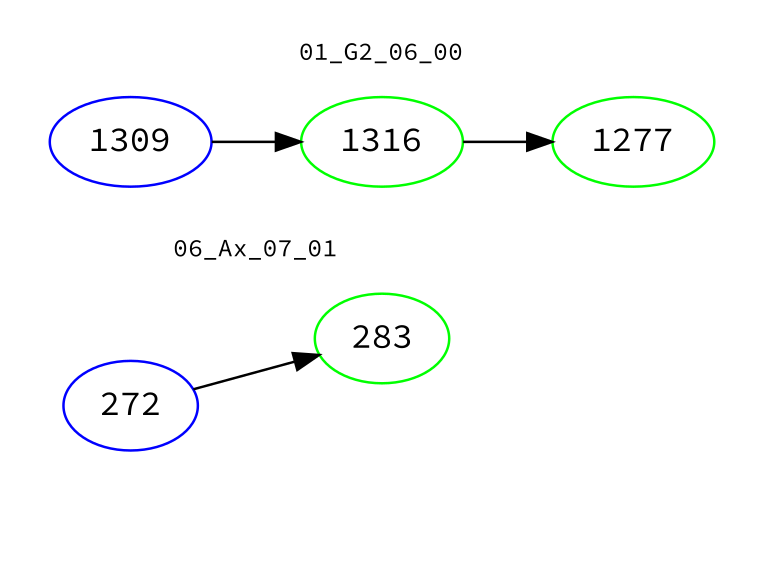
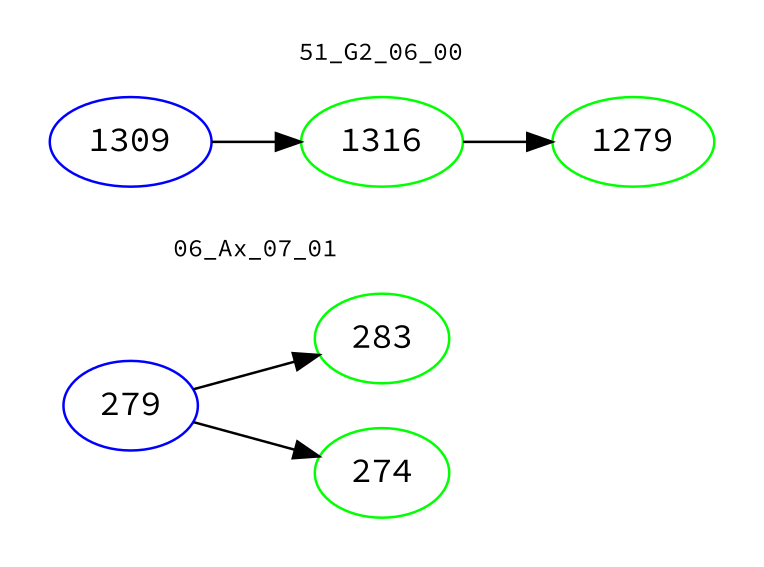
cluster "01_G2_06_00": label "01_G2_06_00" -> "51_G2_06_00"
node "1277": label "1277" -> "1279"
node "272": label "272" -> "279"
node "274": added
